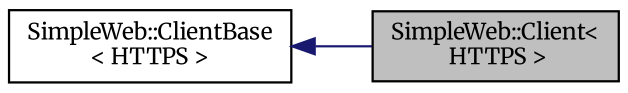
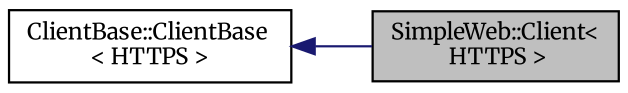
node "SimpleWeb::ClientBase < HTTPS >": label "SimpleWeb::ClientBase < HTTPS >" -> "ClientBase::ClientBase < HTTPS >"
